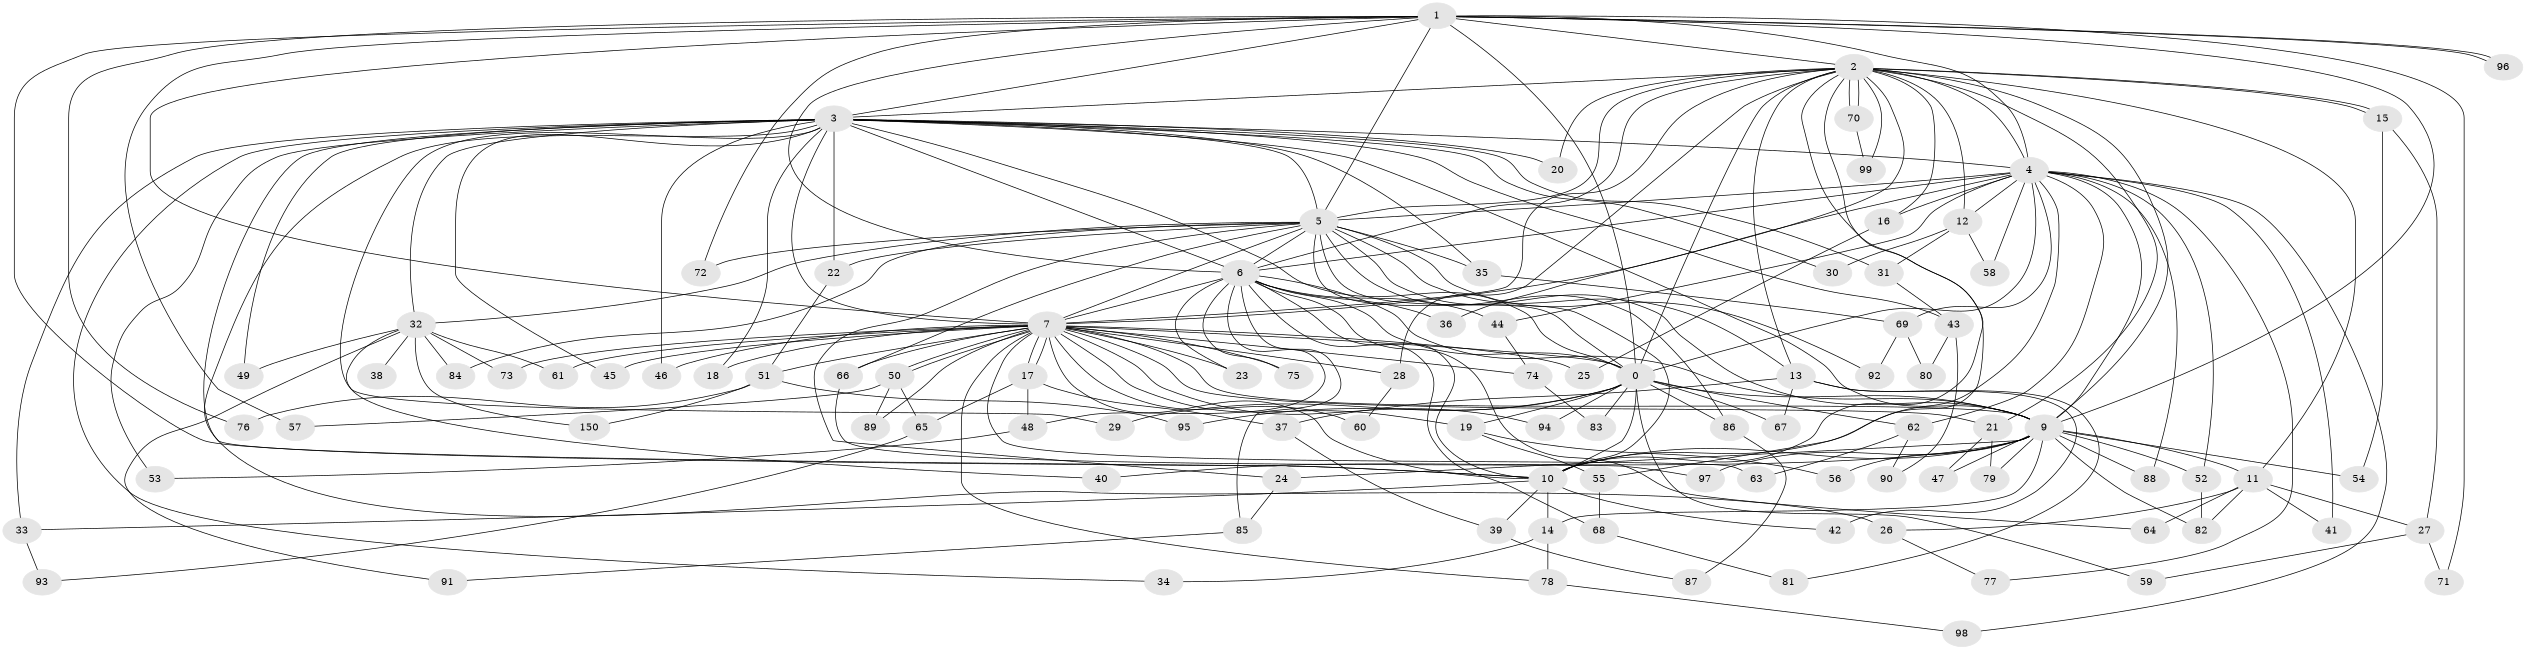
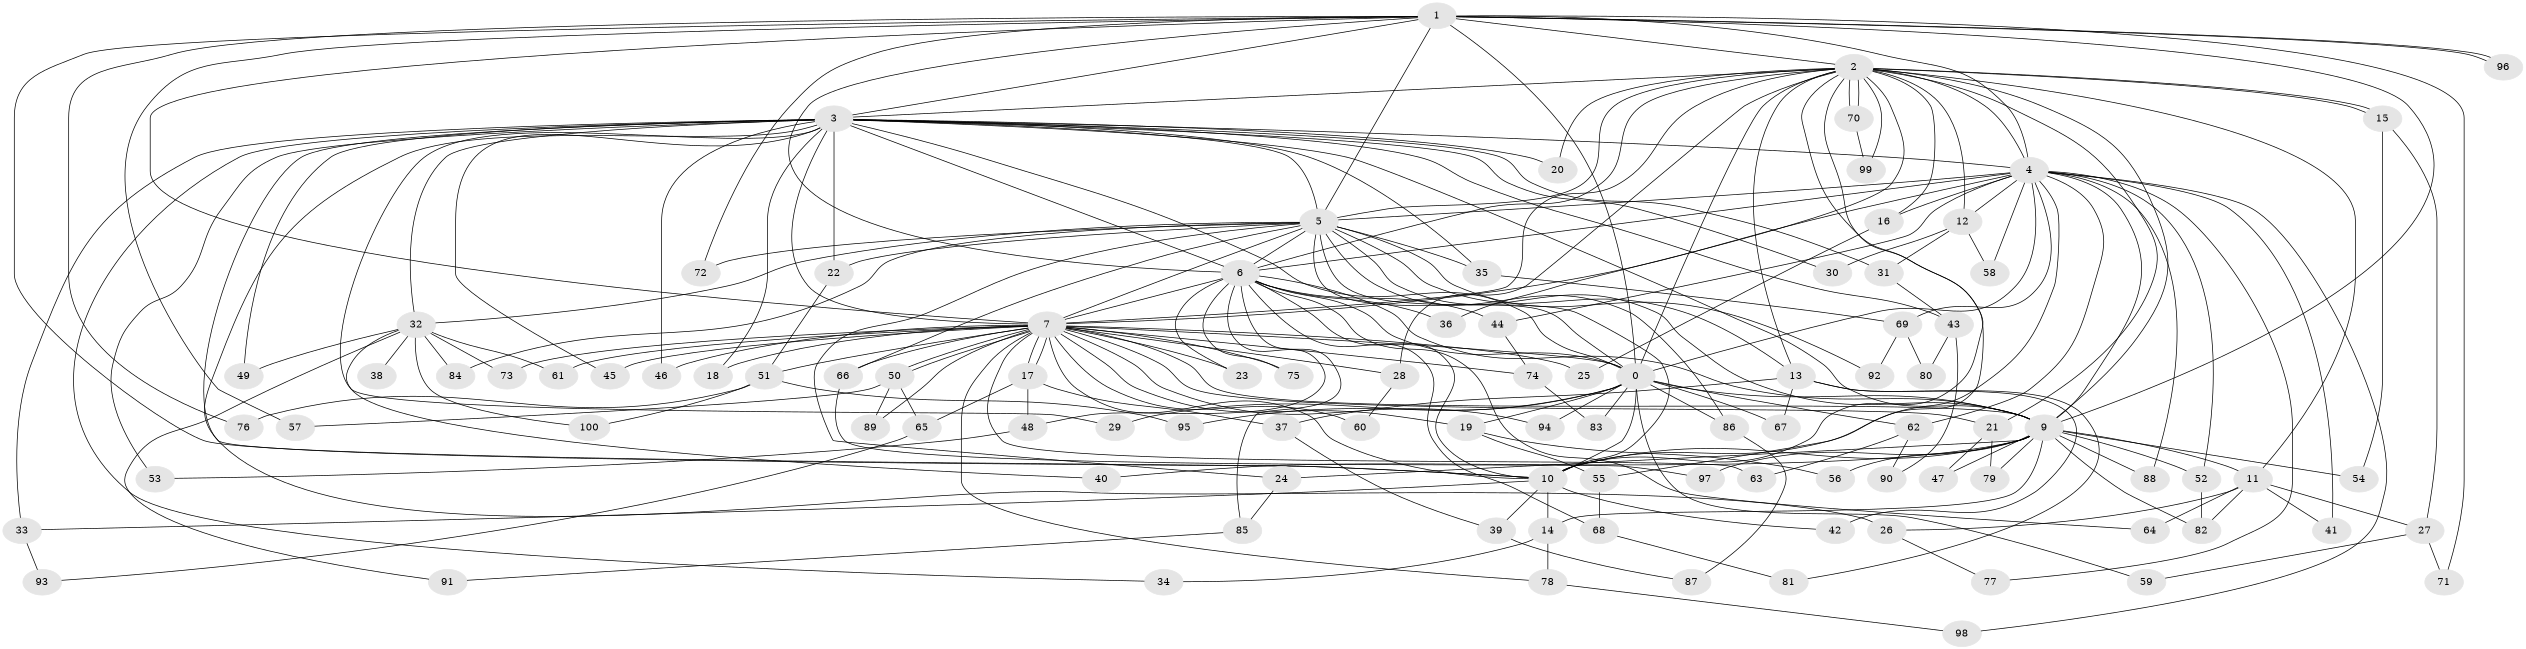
node "150": label "150" -> "100"
